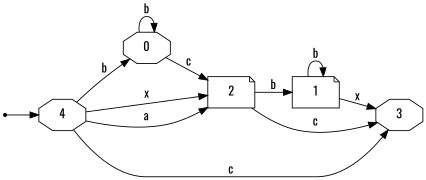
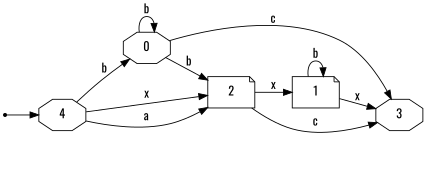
edge "0" -> "2": label "c" -> "b"
edge "2" -> "1": label "b" -> "x"
edge "4" -> "3": now "0" -> "3"
